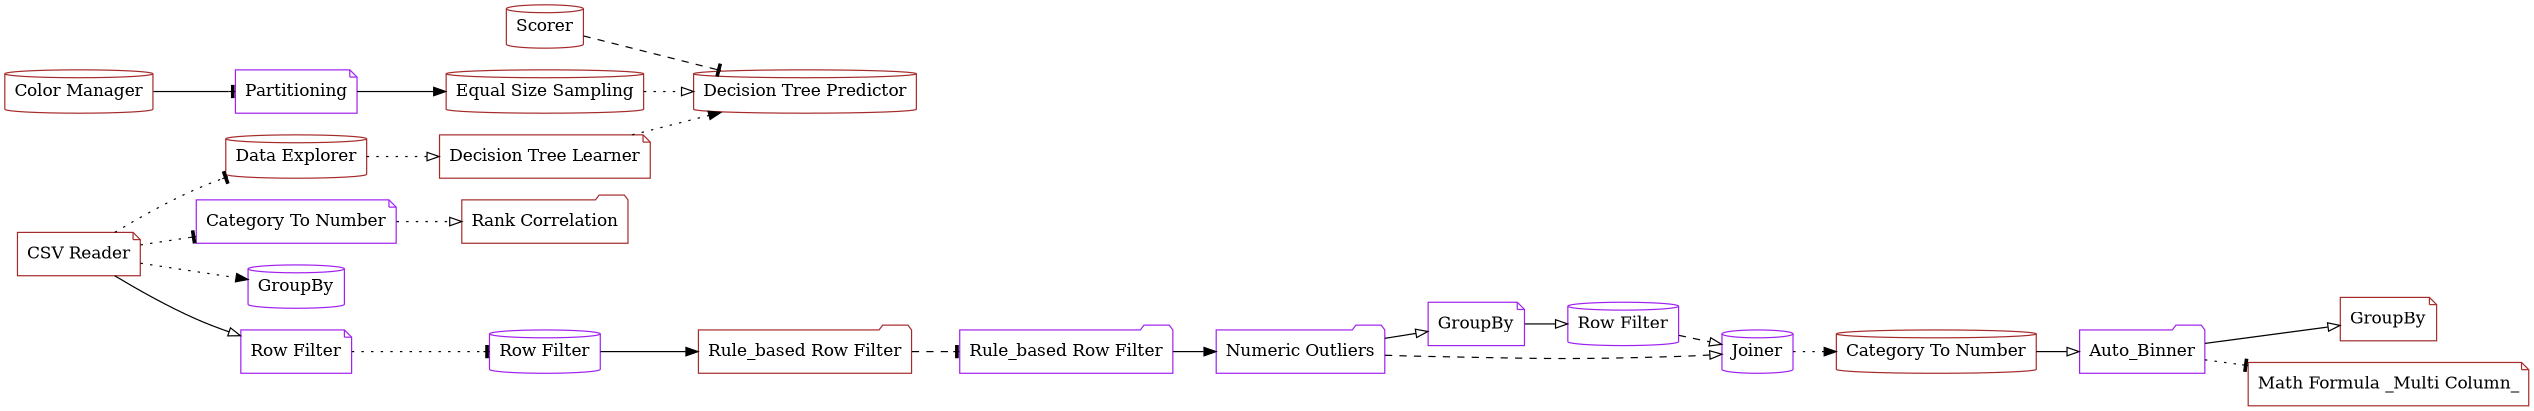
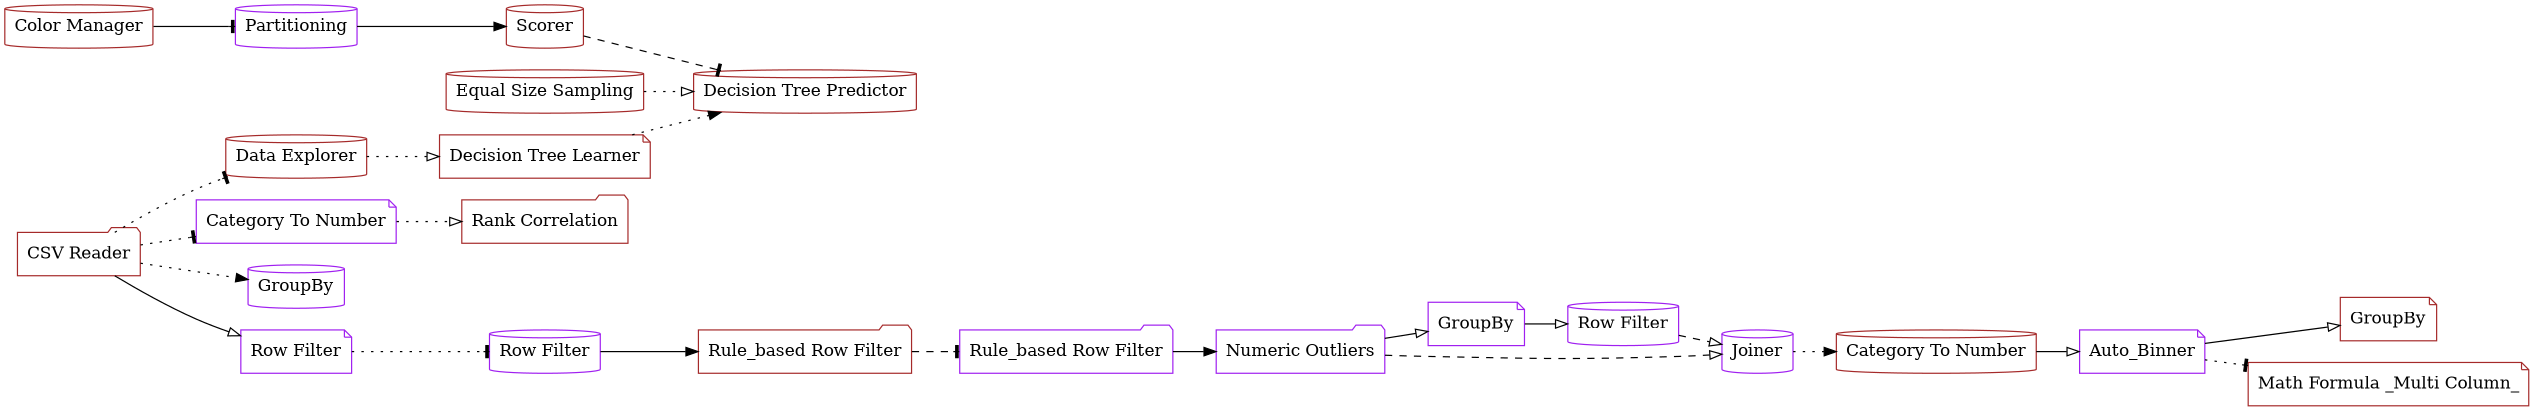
node "Partitioning": shape note -> cylinder
edge "Partitioning" -> "Equal Size Sampling": now "Partitioning" -> "Scorer"
node "CSV Reader": shape note -> folder
node "Auto_Binner": shape folder -> note
